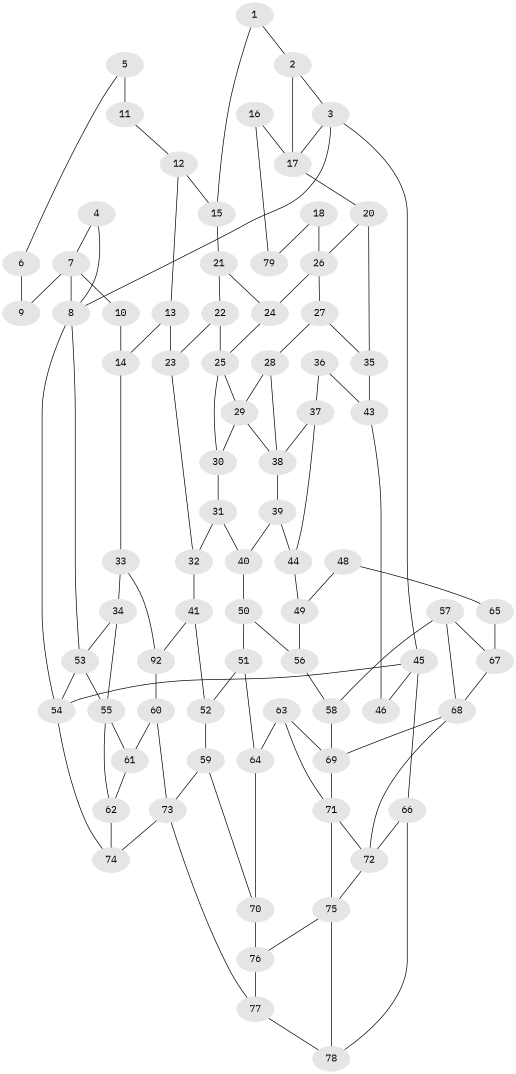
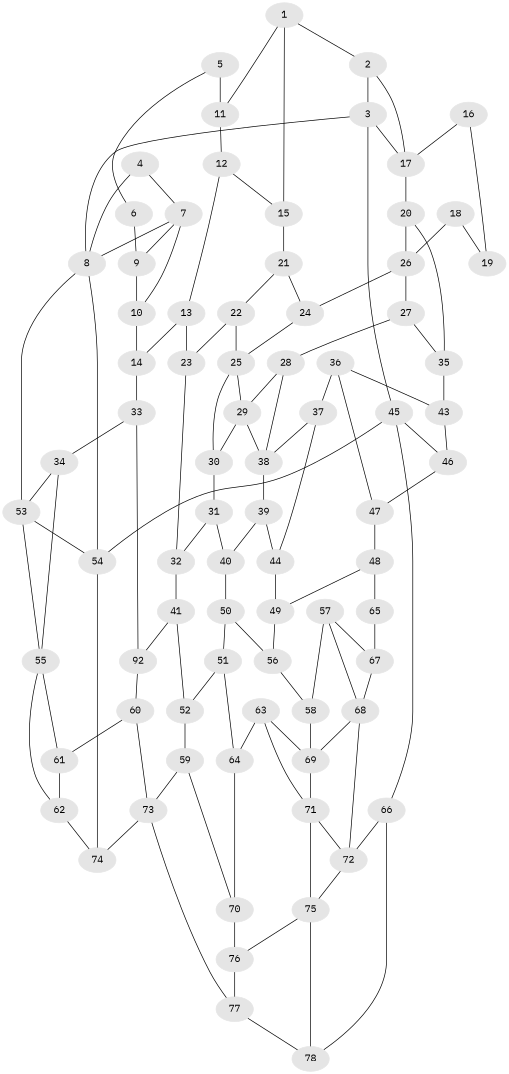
edge "1" -- "11": added
node "79": label "79" -> "19"
edge "9" -- "10": added
node "47": added
